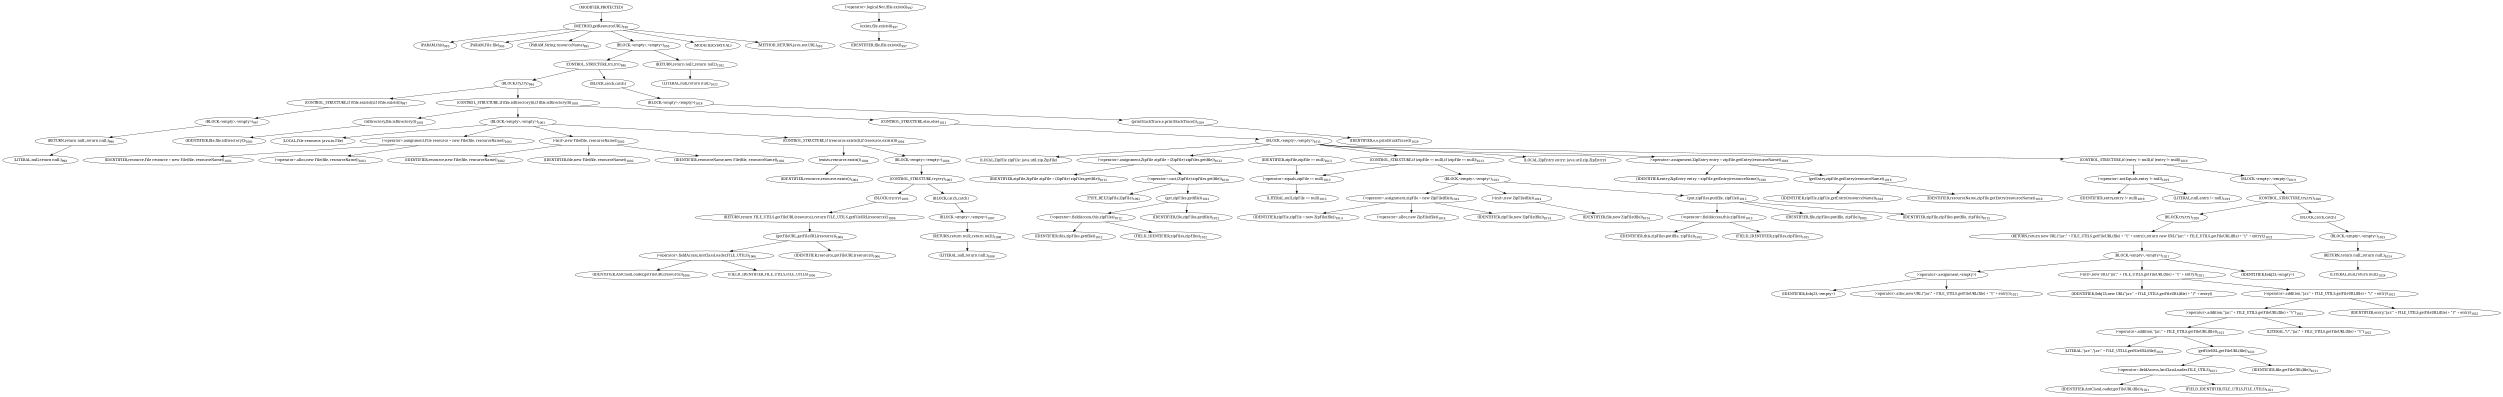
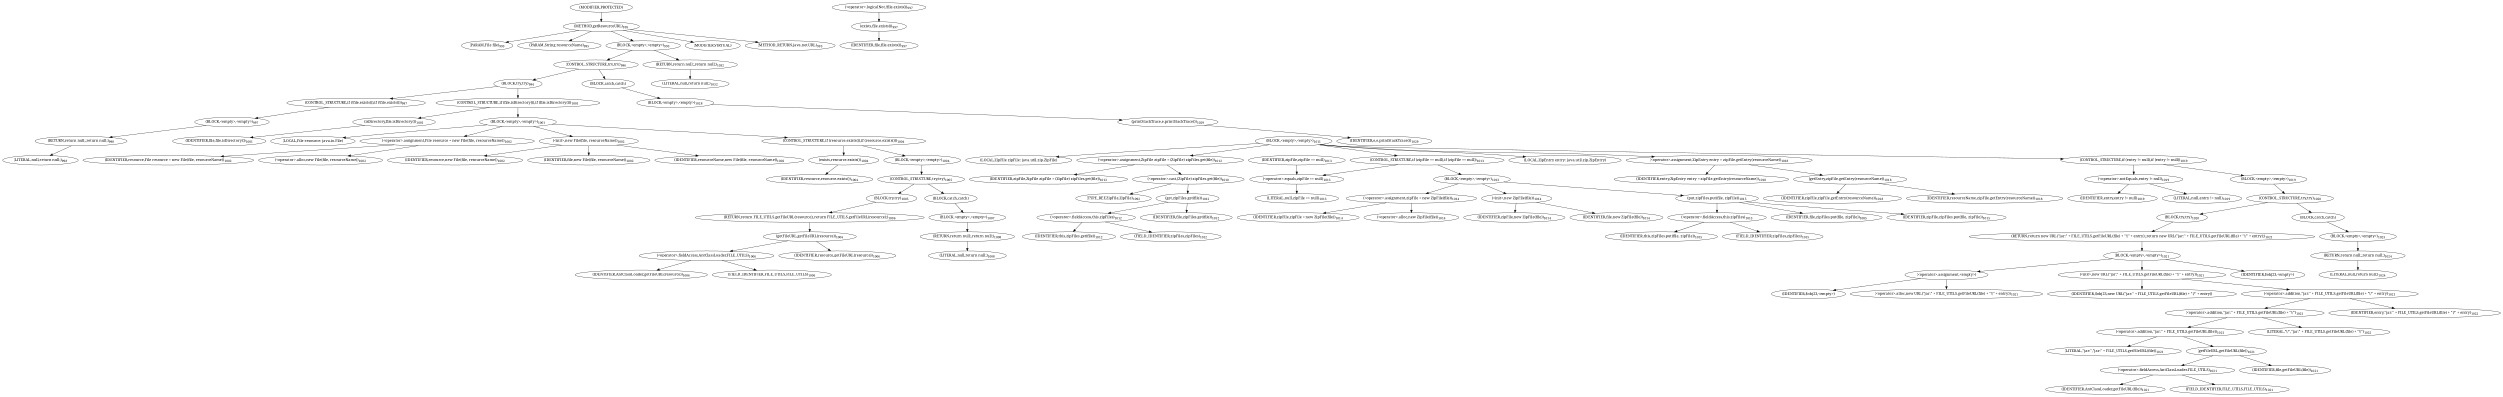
node "(PARAM,this)": removed
node "(CONTROL_STRUCTURE,else,else)": removed
edge "(<operator>.assignment,zipFile = new ZipFile(file))" -> "(IDENTIFIER,zipFile,new ZipFile(file))": now "(<init>,new ZipFile(file))" -> "(IDENTIFIER,zipFile,new ZipFile(file))"
